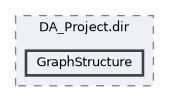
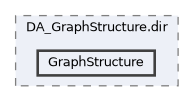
cluster "DA_Project.dir": label "DA_Project.dir" -> "DA_GraphStructure.dir"
